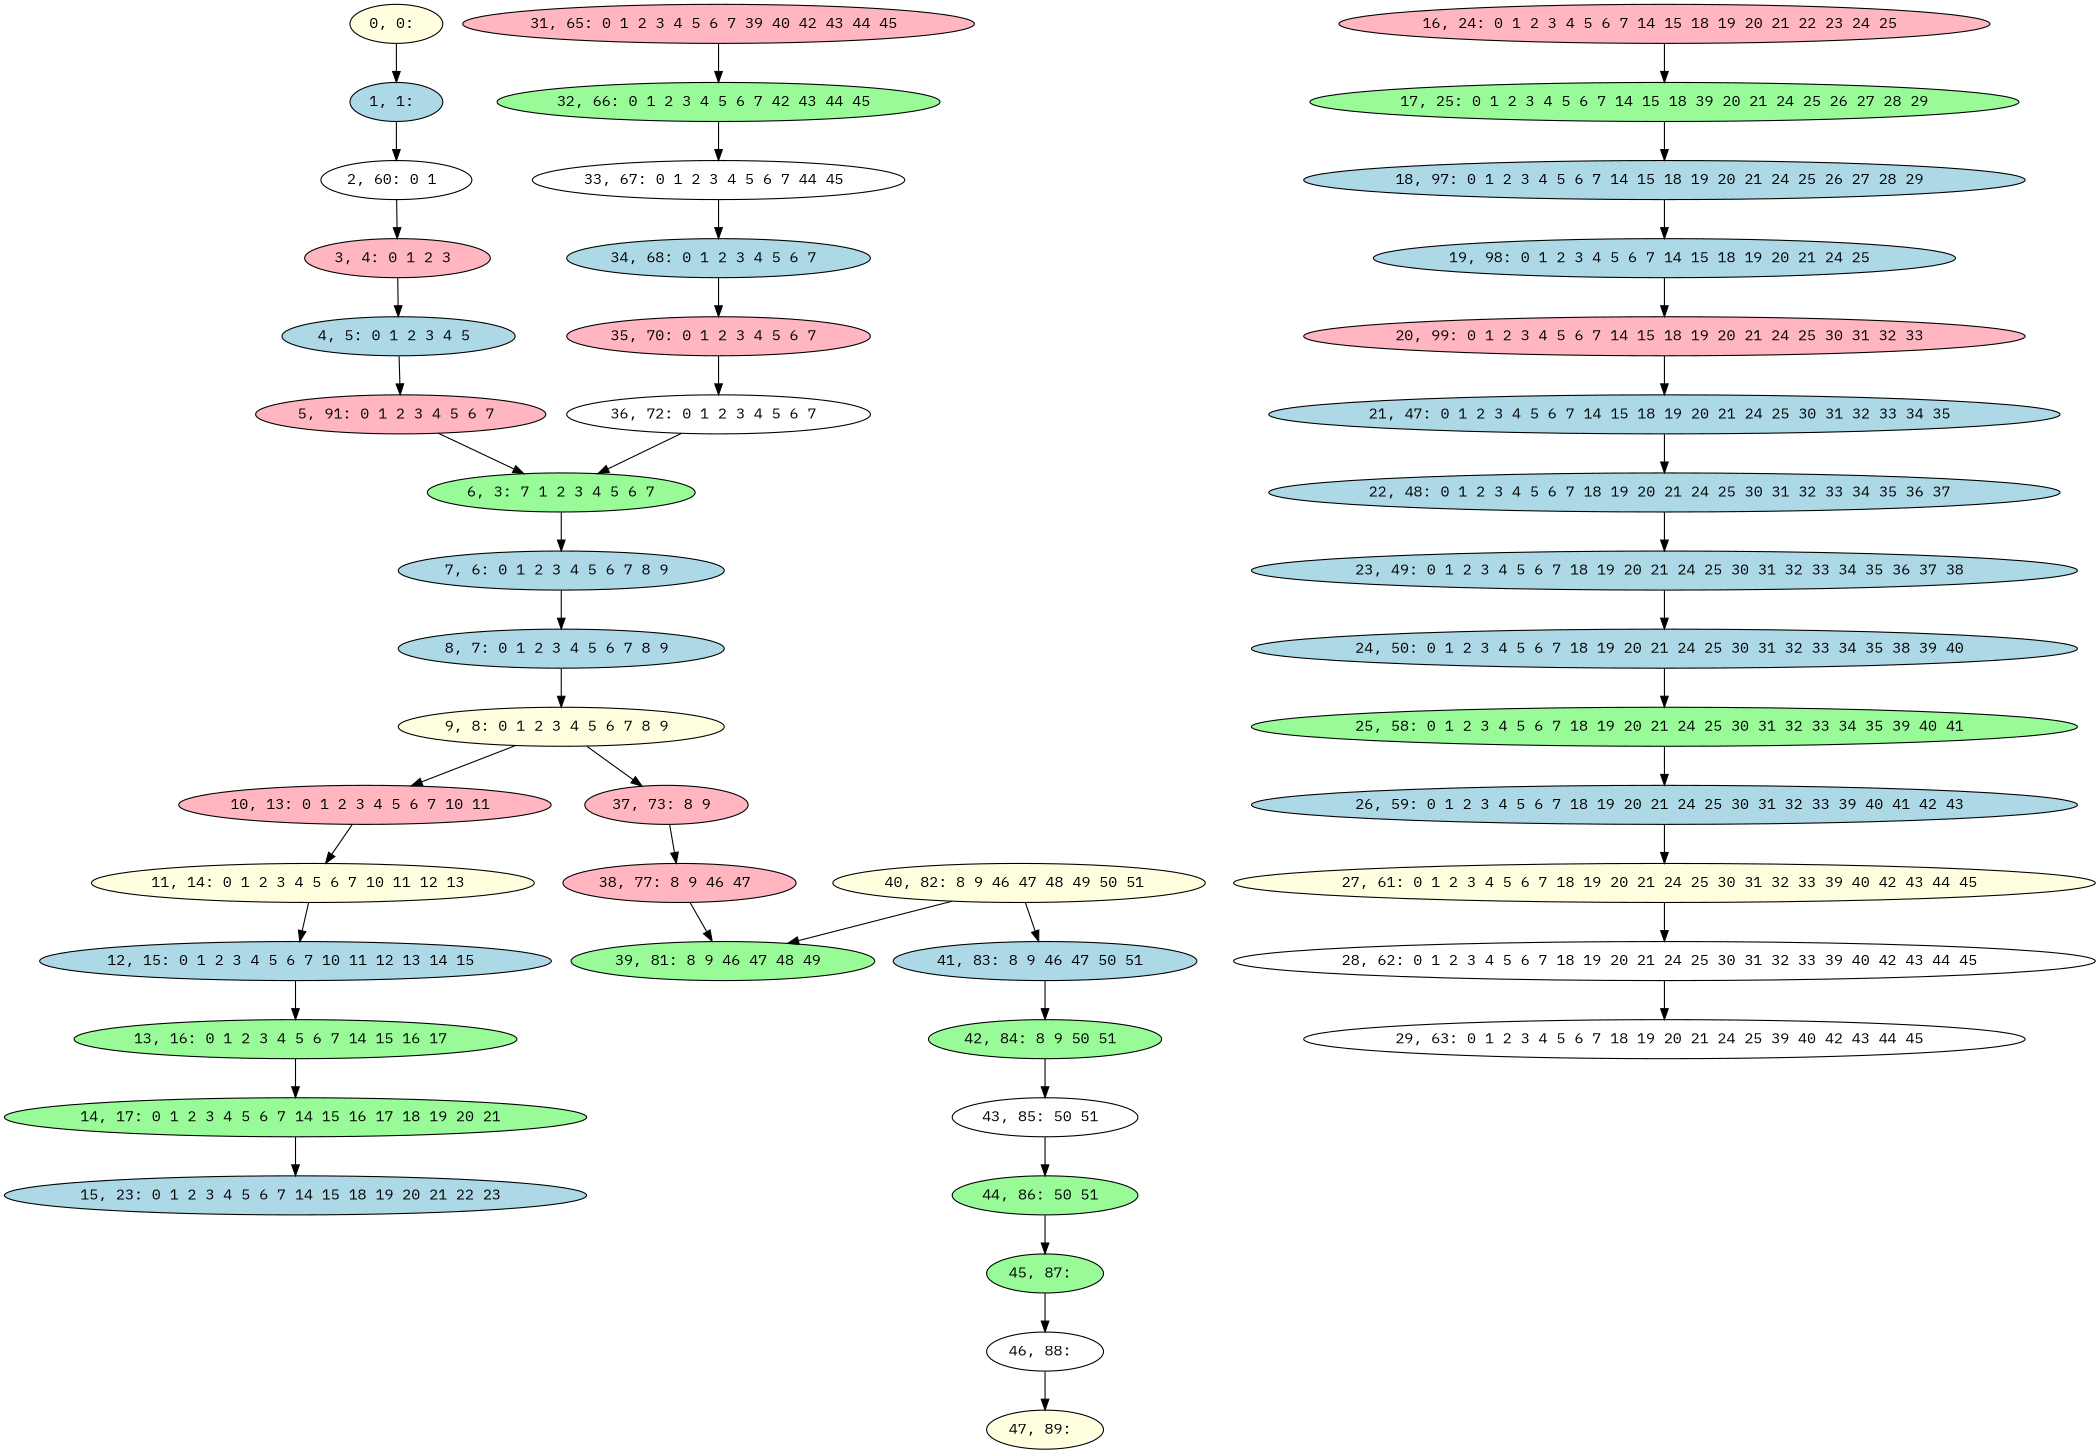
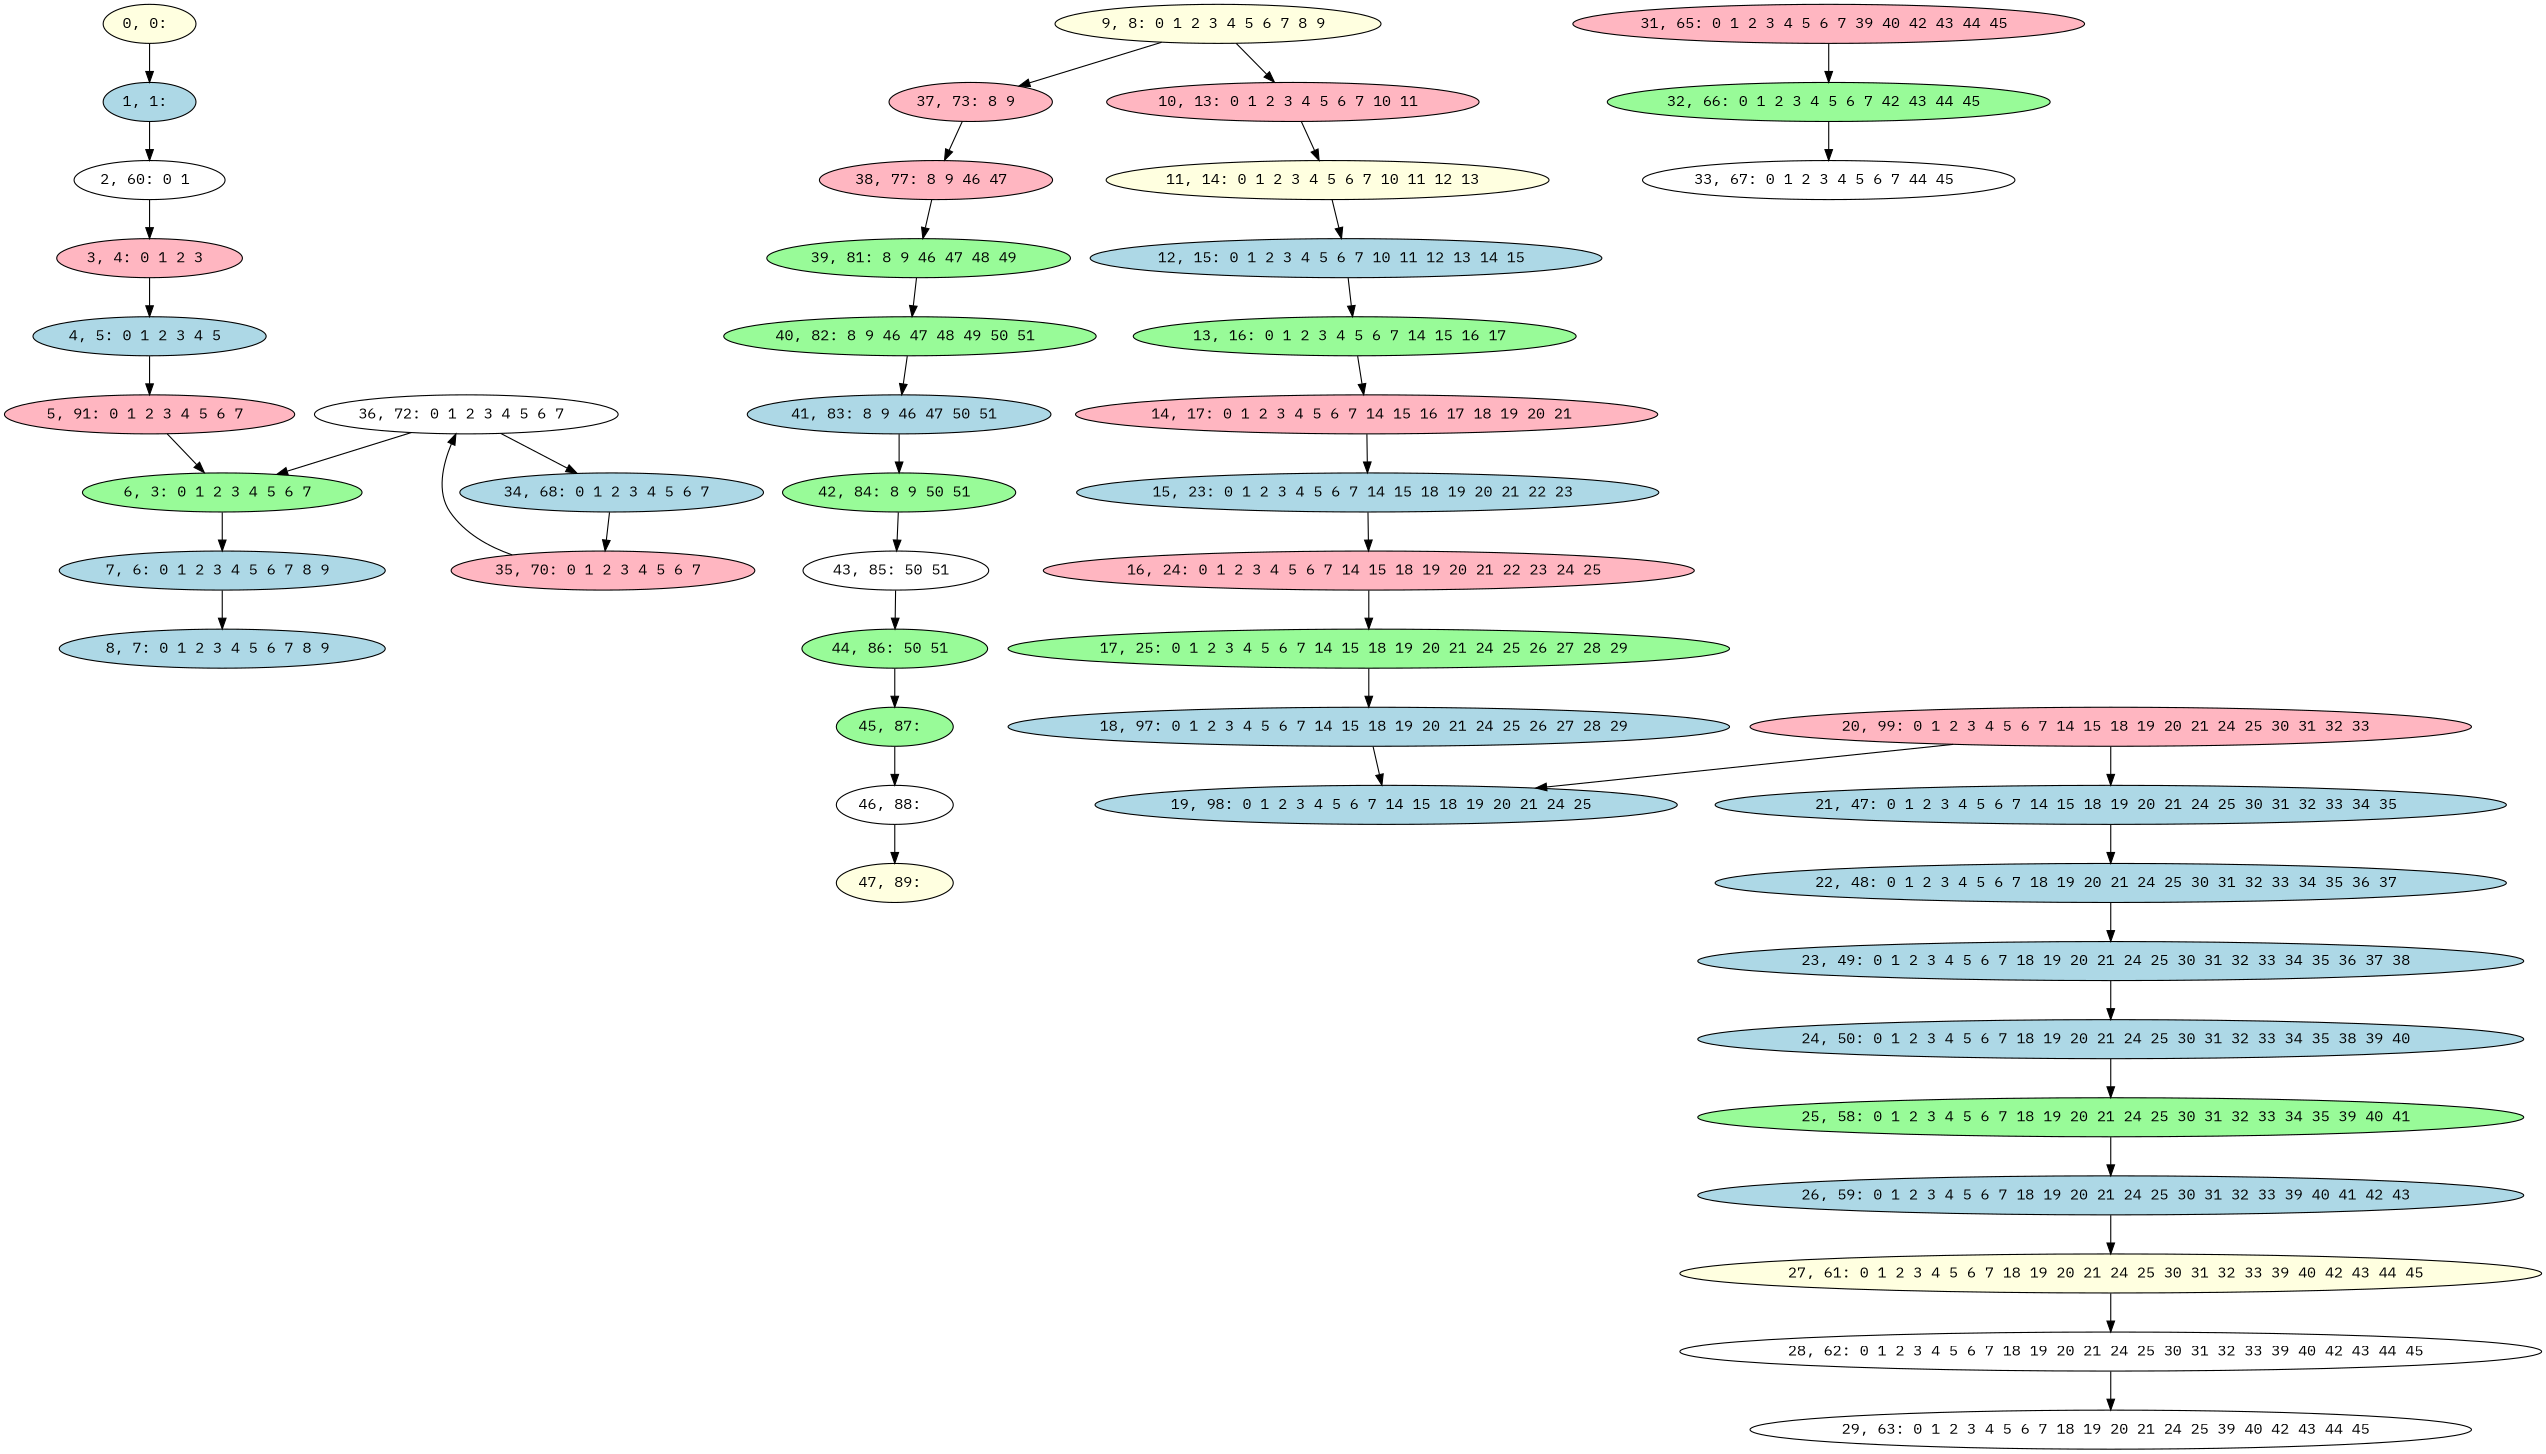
node "17, 25: 0 1 2 3 4 5 6 7 14 15 18 39 20 21 24 25 26 27 28 29": label "17, 25: 0 1 2 3 4 5 6 7 14 15 18 39 20 21 24 25 26 27 28 29" -> "17, 25: 0 1 2 3 4 5 6 7 14 15 18 19 20 21 24 25 26 27 28 29"
edge "33, 67: 0 1 2 3 4 5 6 7 44 45" -> "34, 68: 0 1 2 3 4 5 6 7": now "36, 72: 0 1 2 3 4 5 6 7" -> "34, 68: 0 1 2 3 4 5 6 7"
edge "19, 98: 0 1 2 3 4 5 6 7 14 15 18 19 20 21 24 25" -> "20, 99: 0 1 2 3 4 5 6 7 14 15 18 19 20 21 24 25 30 31 32 33": reversed
node "6, 3: 7 1 2 3 4 5 6 7": label "6, 3: 7 1 2 3 4 5 6 7" -> "6, 3: 0 1 2 3 4 5 6 7"
edge "15, 23: 0 1 2 3 4 5 6 7 14 15 18 19 20 21 22 23" -> "16, 24: 0 1 2 3 4 5 6 7 14 15 18 19 20 21 22 23 24 25": added
edge "8, 7: 0 1 2 3 4 5 6 7 8 9" -> "9, 8: 0 1 2 3 4 5 6 7 8 9": removed
node "40, 82: 8 9 46 47 48 49 50 51": fillcolor lightyellow -> palegreen
edge "40, 82: 8 9 46 47 48 49 50 51" -> "39, 81: 8 9 46 47 48 49": reversed
node "14, 17: 0 1 2 3 4 5 6 7 14 15 16 17 18 19 20 21": fillcolor palegreen -> lightpink
